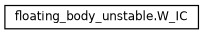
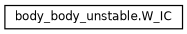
node "floating_body_unstable.W_IC": label "floating_body_unstable.W_IC" -> "body_body_unstable.W_IC"
